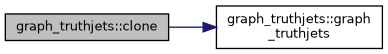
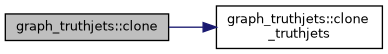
node "graph_truthjets::graph _truthjets": label "graph_truthjets::graph _truthjets" -> "graph_truthjets::clone _truthjets"
